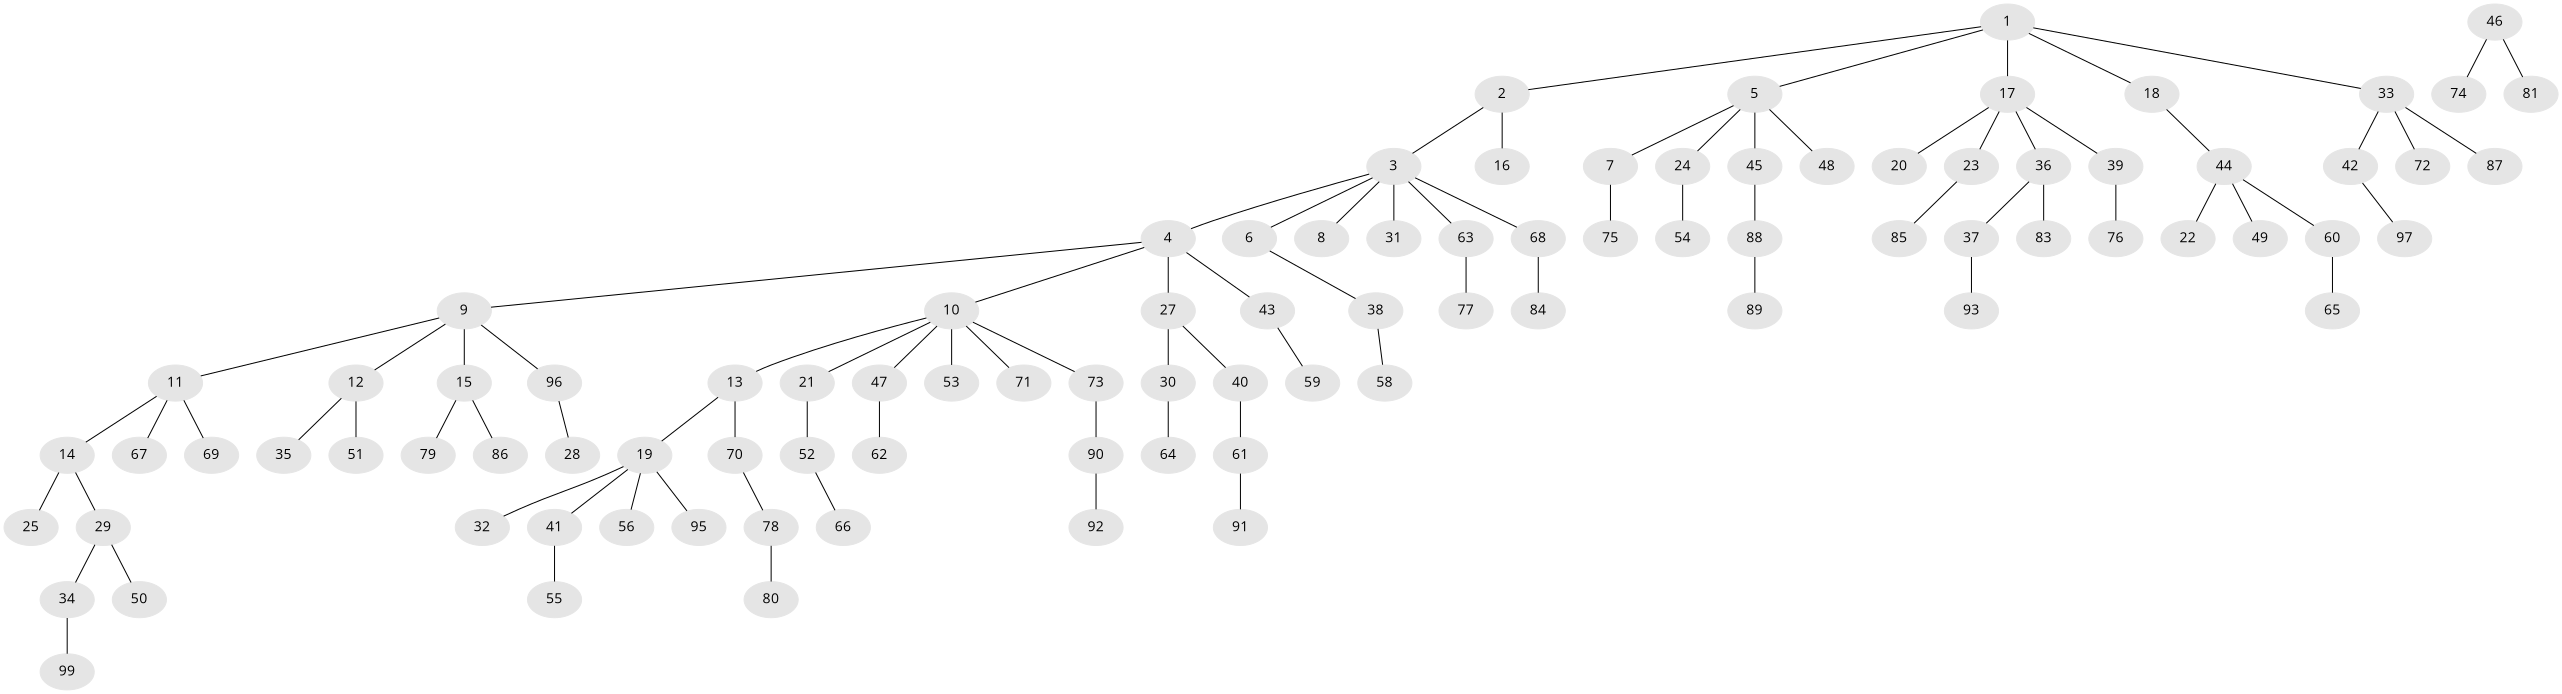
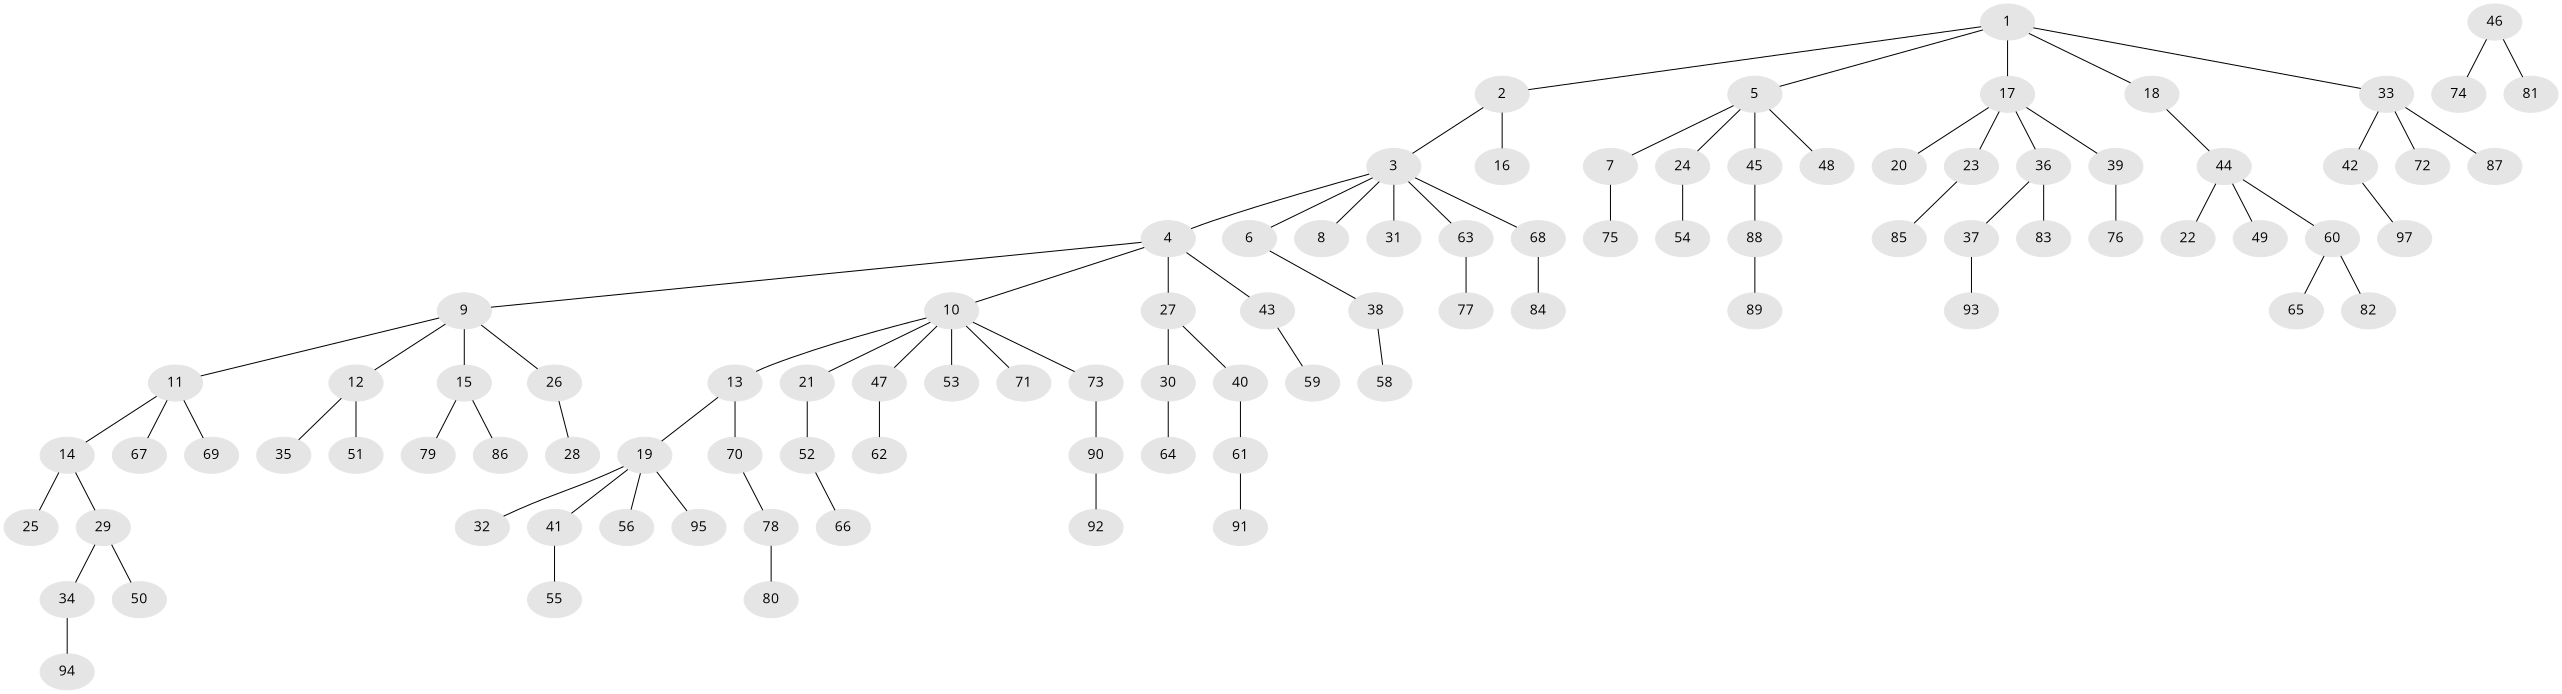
node "82": added
node "96": label "96" -> "26"
node "99": label "99" -> "94"
